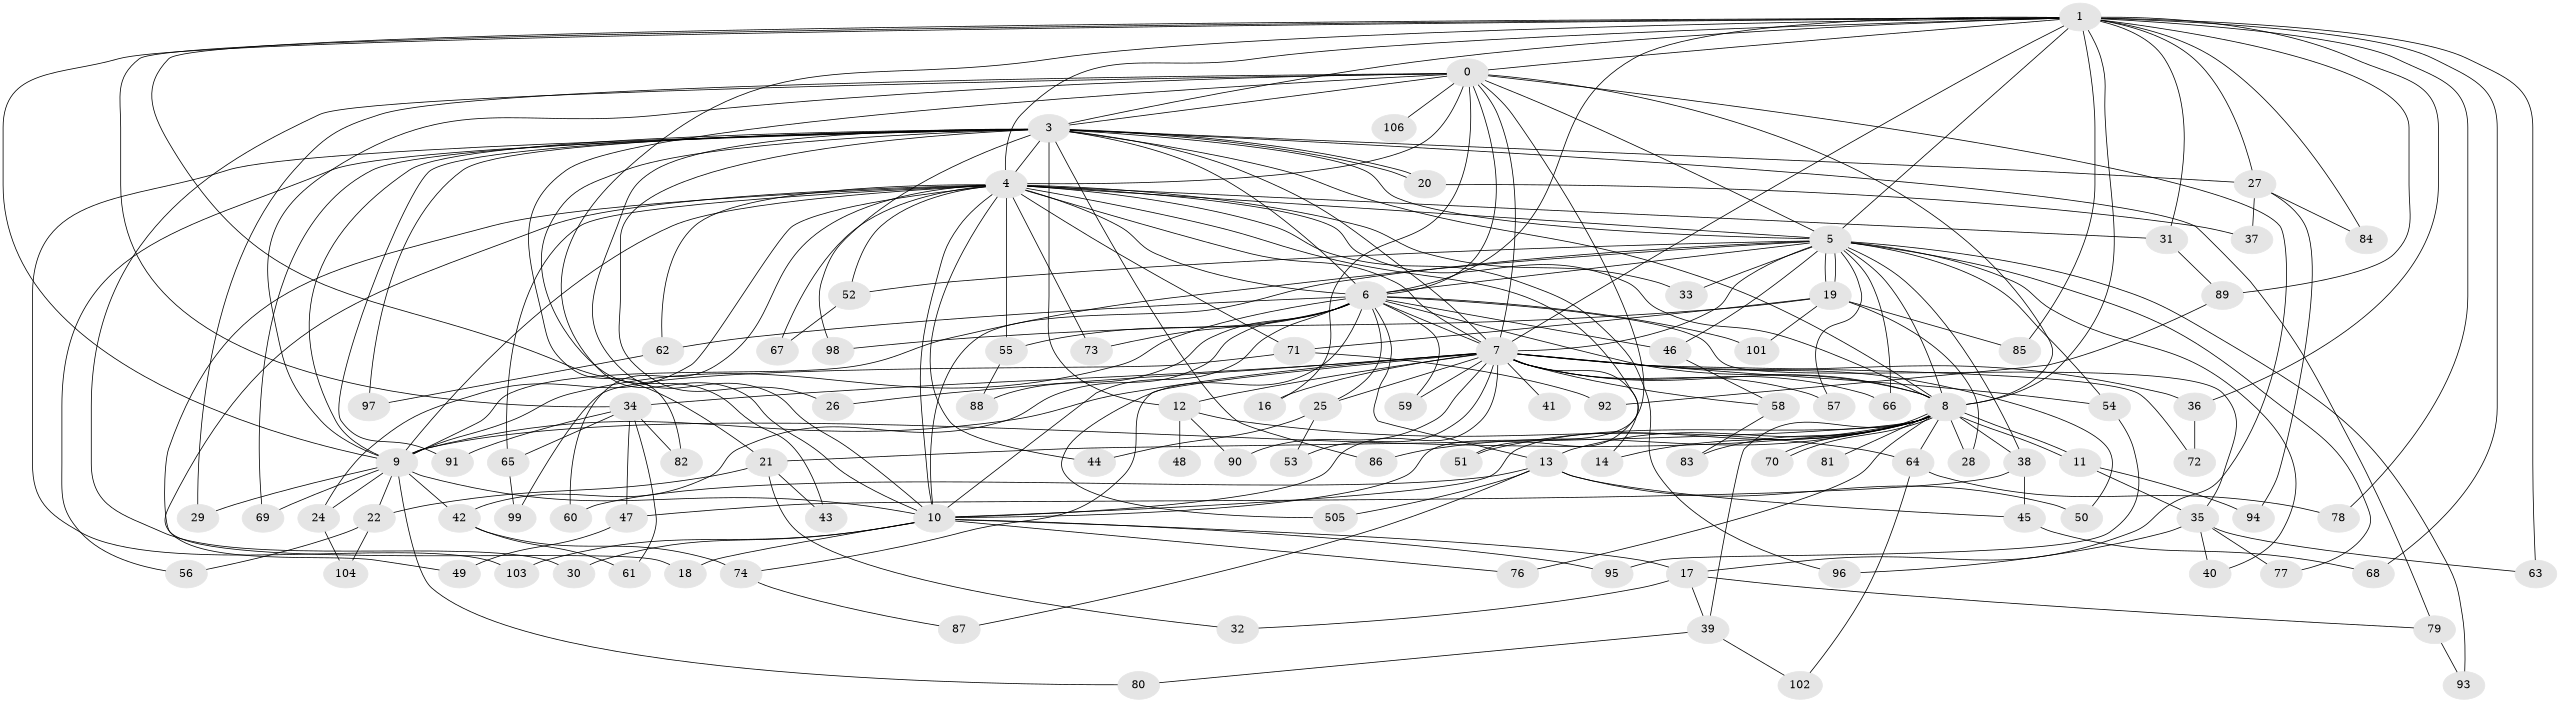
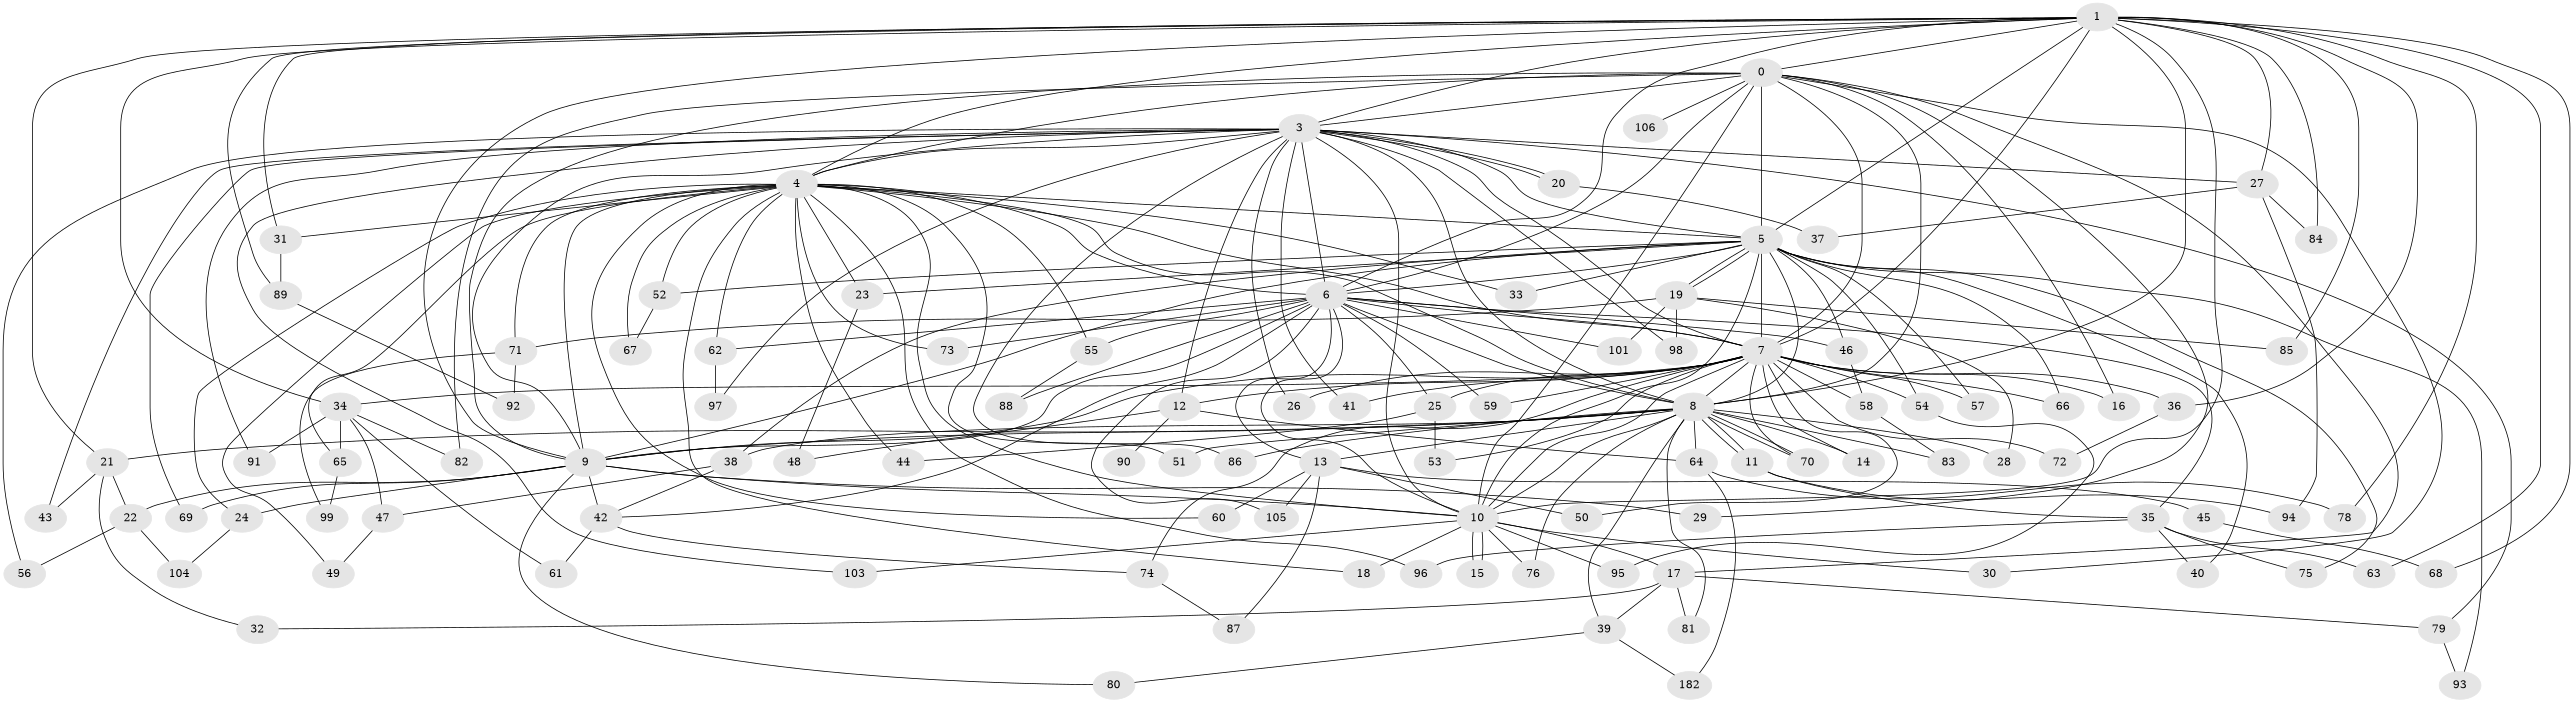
edge "3" -- "41": added
node "23": added
edge "7" -- "90": now "7" -- "70"
edge "38" -- "45": now "38" -- "42"
node "505": label "505" -> "105"
node "15": added
node "77": label "77" -> "75"
edge "17" -- "81": added
node "102": label "102" -> "182"
